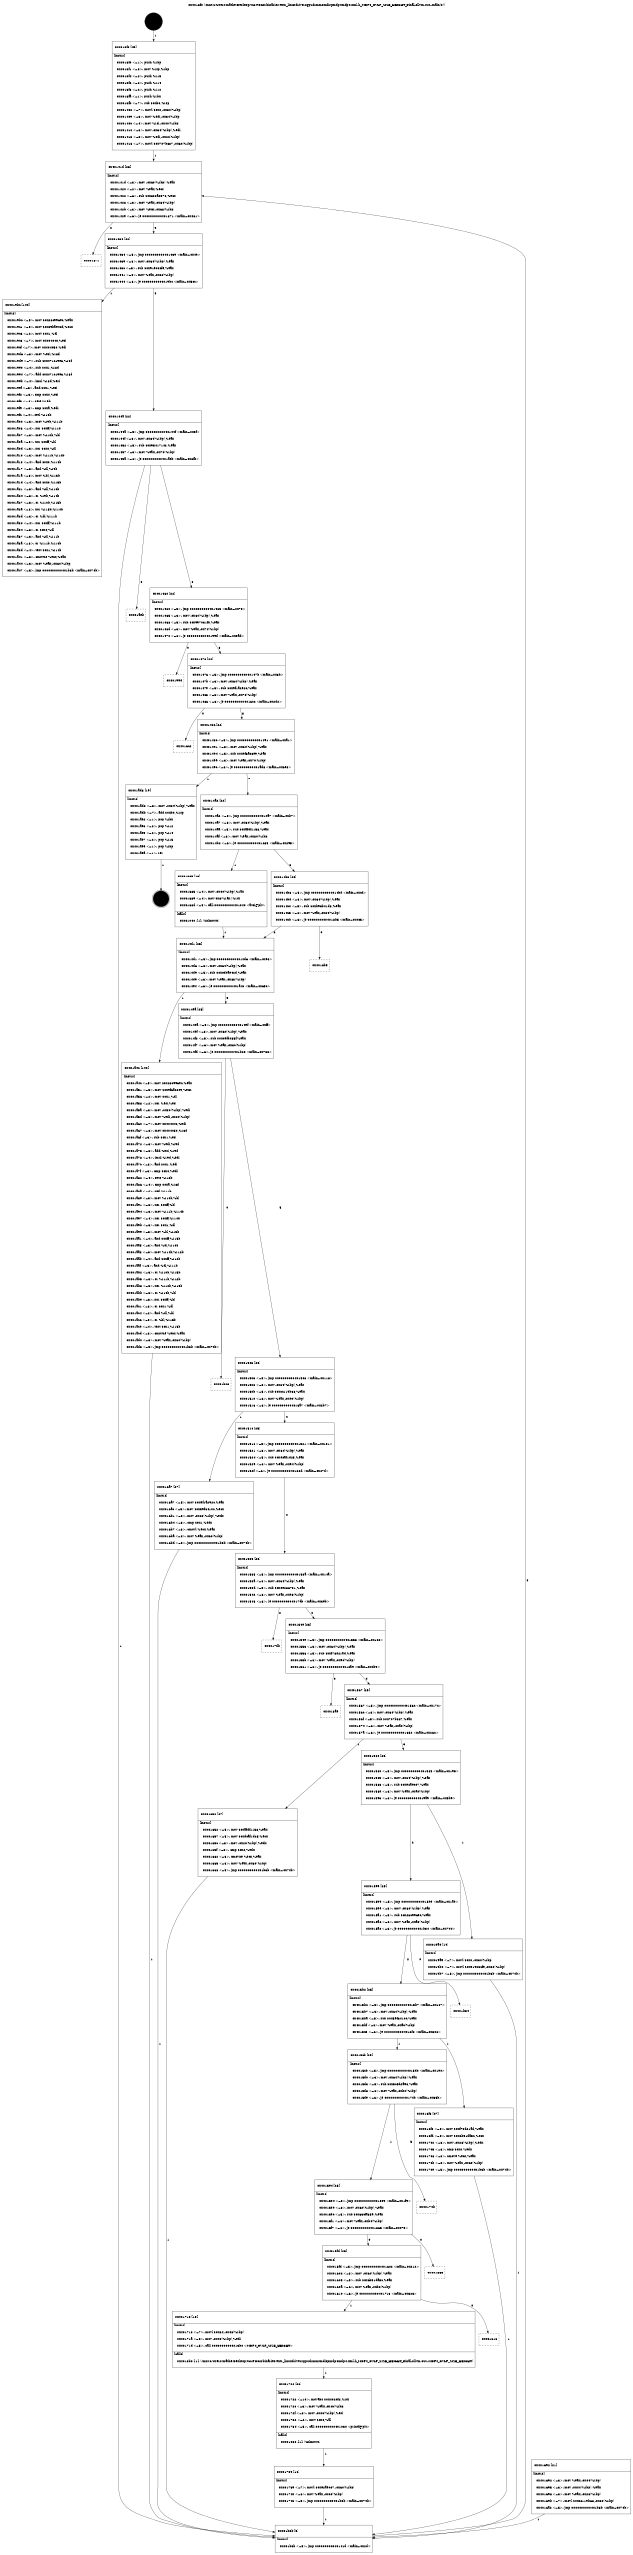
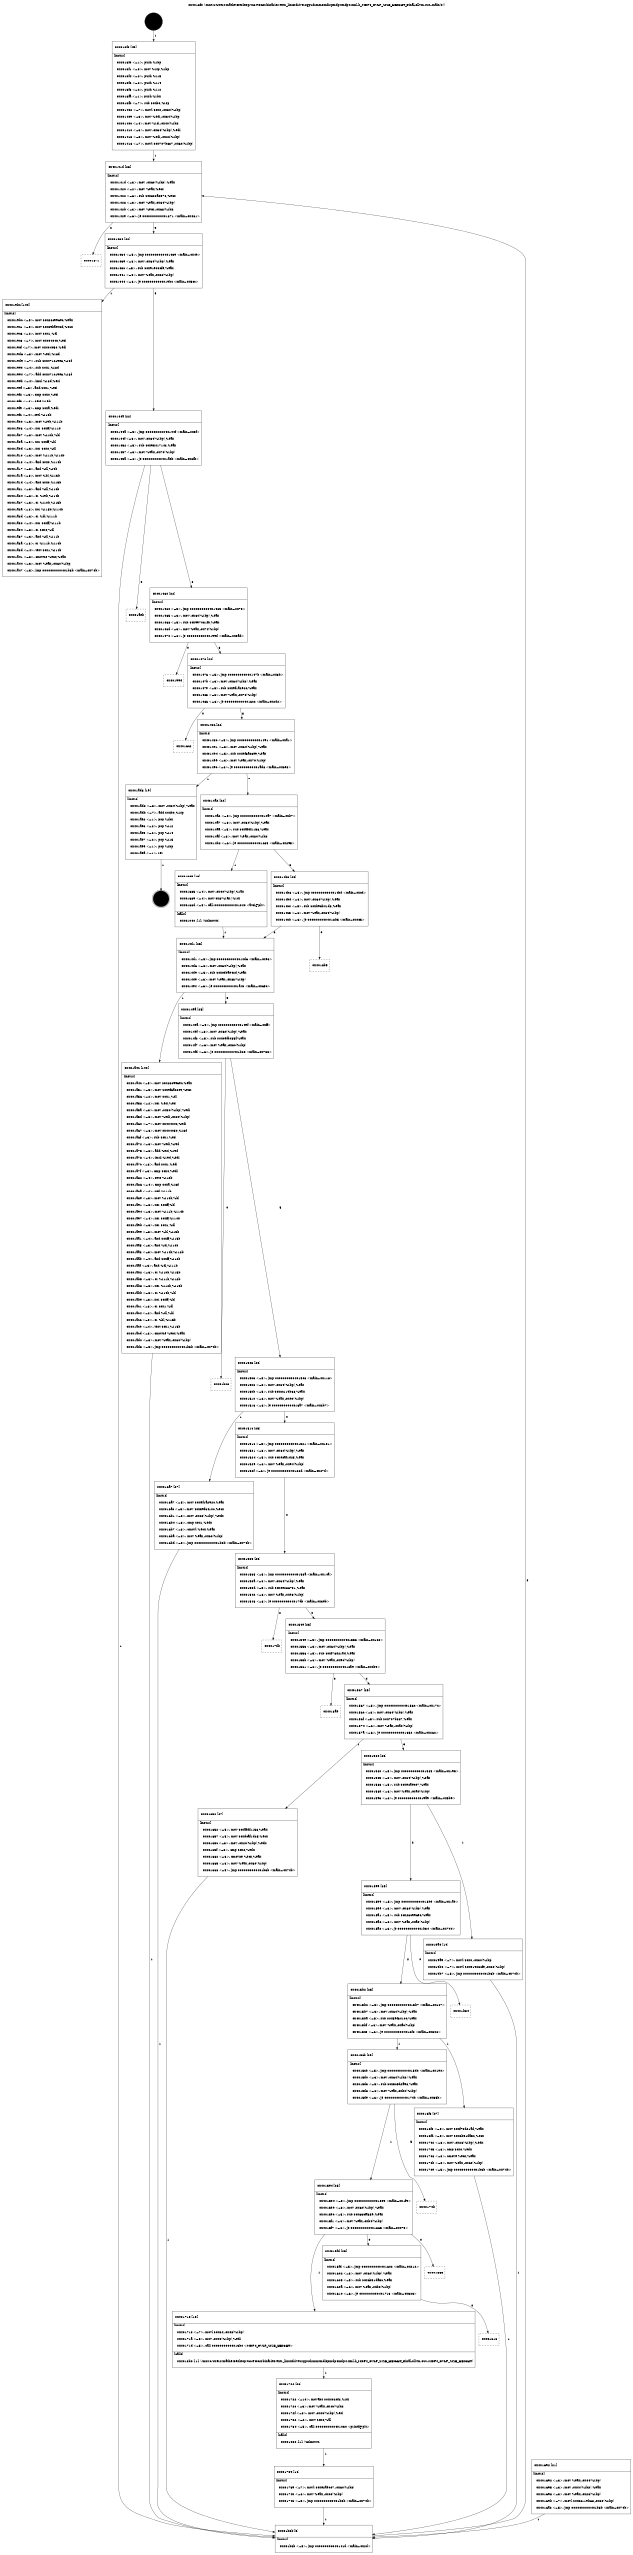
edge "0x4015fd [25]" -> "0x401713 [15]": now "0x4015e4 [25]" -> "0x401713 [15]"
